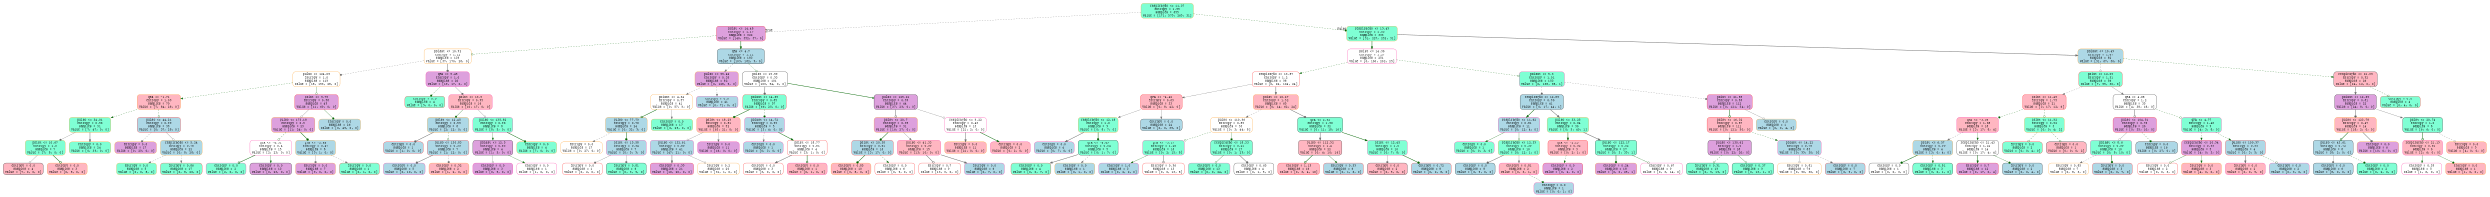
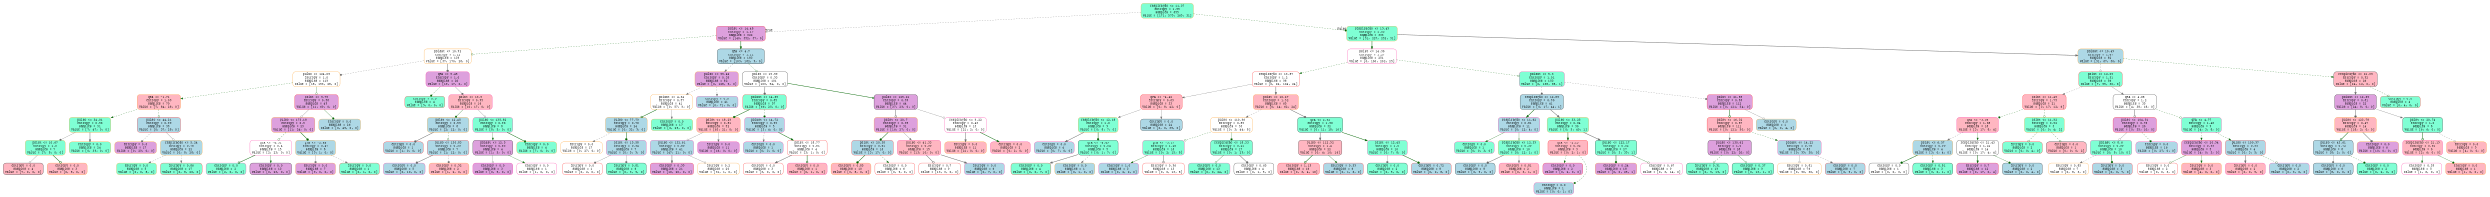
node "entropy = 0.0 samples = 16 value = [0, 27, 0, 0]": color black -> deeppink
node "entropy = 0.0 samples = 2 value = [0, 5, 0, 0]": fillcolor lightpink -> aquamarine
edge "entropy = 0.81 samples = 2 value = [0, 3, 1, 0]" -> "entropy = 0.0 samples = 1 value = [0, 0, 1, 0]": now "qPA <= -2.13 entropy = 0.92 samples = 3 value = [0, 2, 1, 0]" -> "entropy = 0.0 samples = 1 value = [0, 0, 1, 0]"
